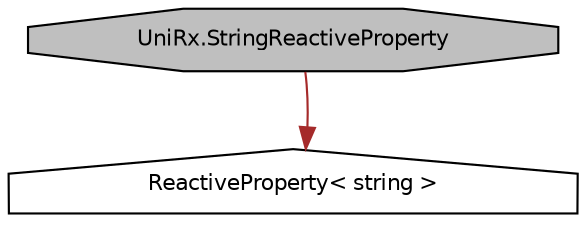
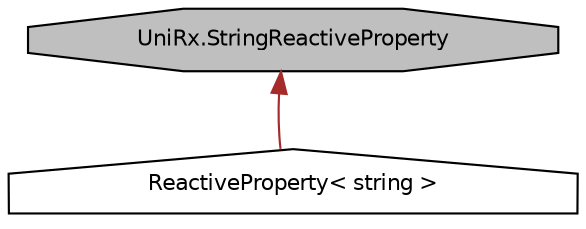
edge "UniRx.StringReactiveProperty" -> "ReactiveProperty< string >": reversed
